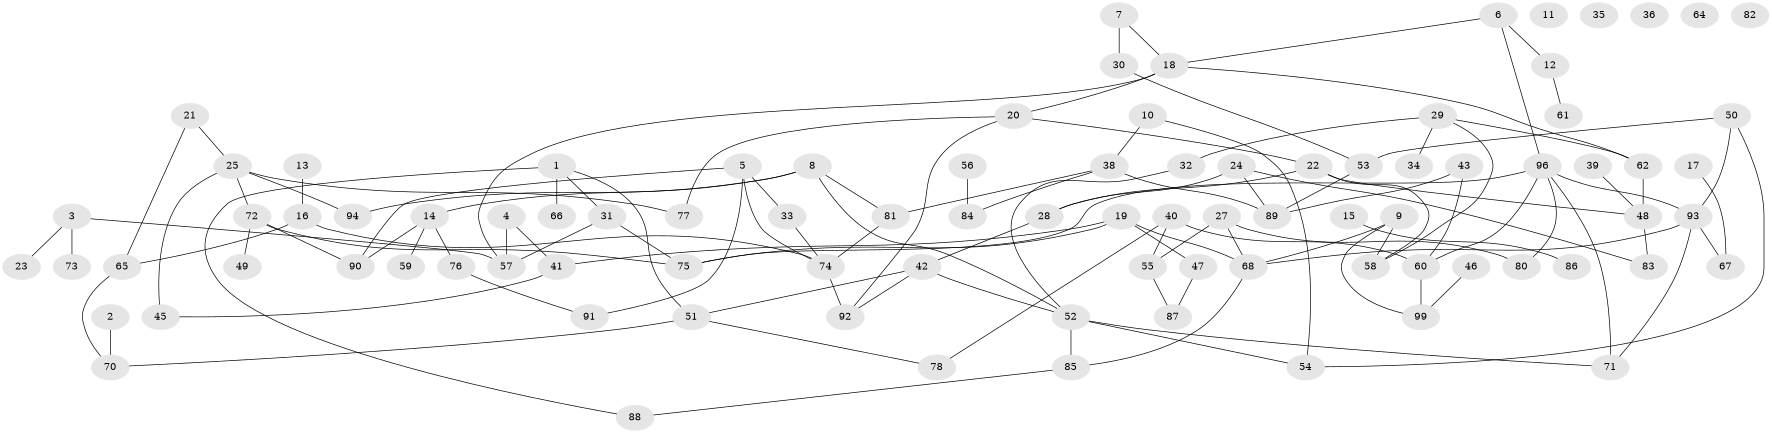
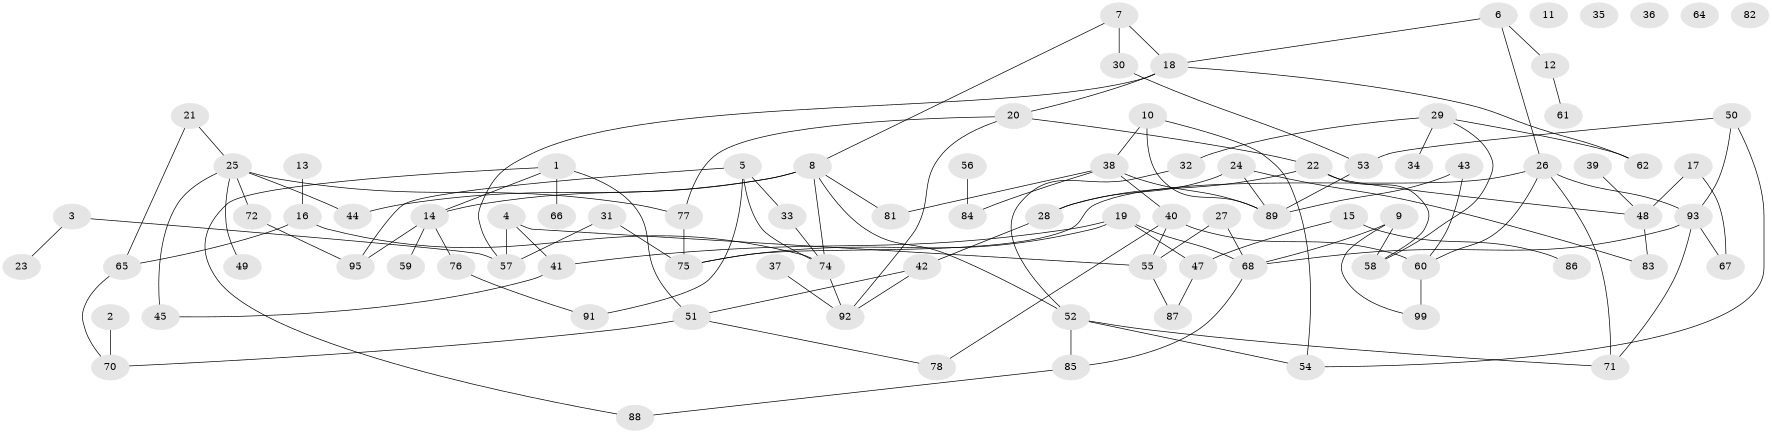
edge "7" -- "8": added
node "96": label "96" -> "26"
edge "38" -- "40": added
edge "1" -- "31": now "1" -- "14"
edge "62" -- "48": now "17" -- "48"
edge "10" -- "89": added
node "94": label "94" -> "44"
edge "15" -- "47": added
edge "81" -- "74": now "8" -- "74"
edge "72" -- "49": now "25" -- "49"
edge "72" -- "75": now "77" -- "75"
edge "4" -- "55": added
node "73": removed
node "90": label "90" -> "95"
node "37": added
node "46": removed
node "80": removed
edge "42" -- "52": removed
